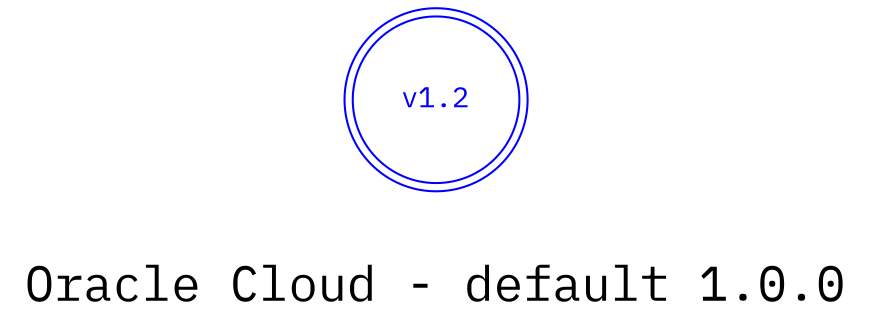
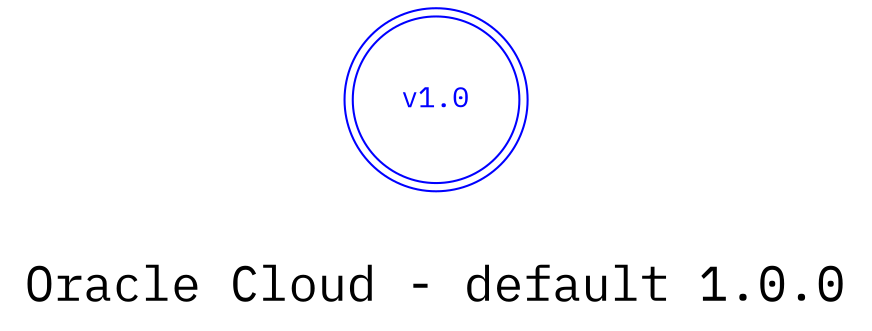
node "v1.2": label "v1.2" -> "v1.0"
